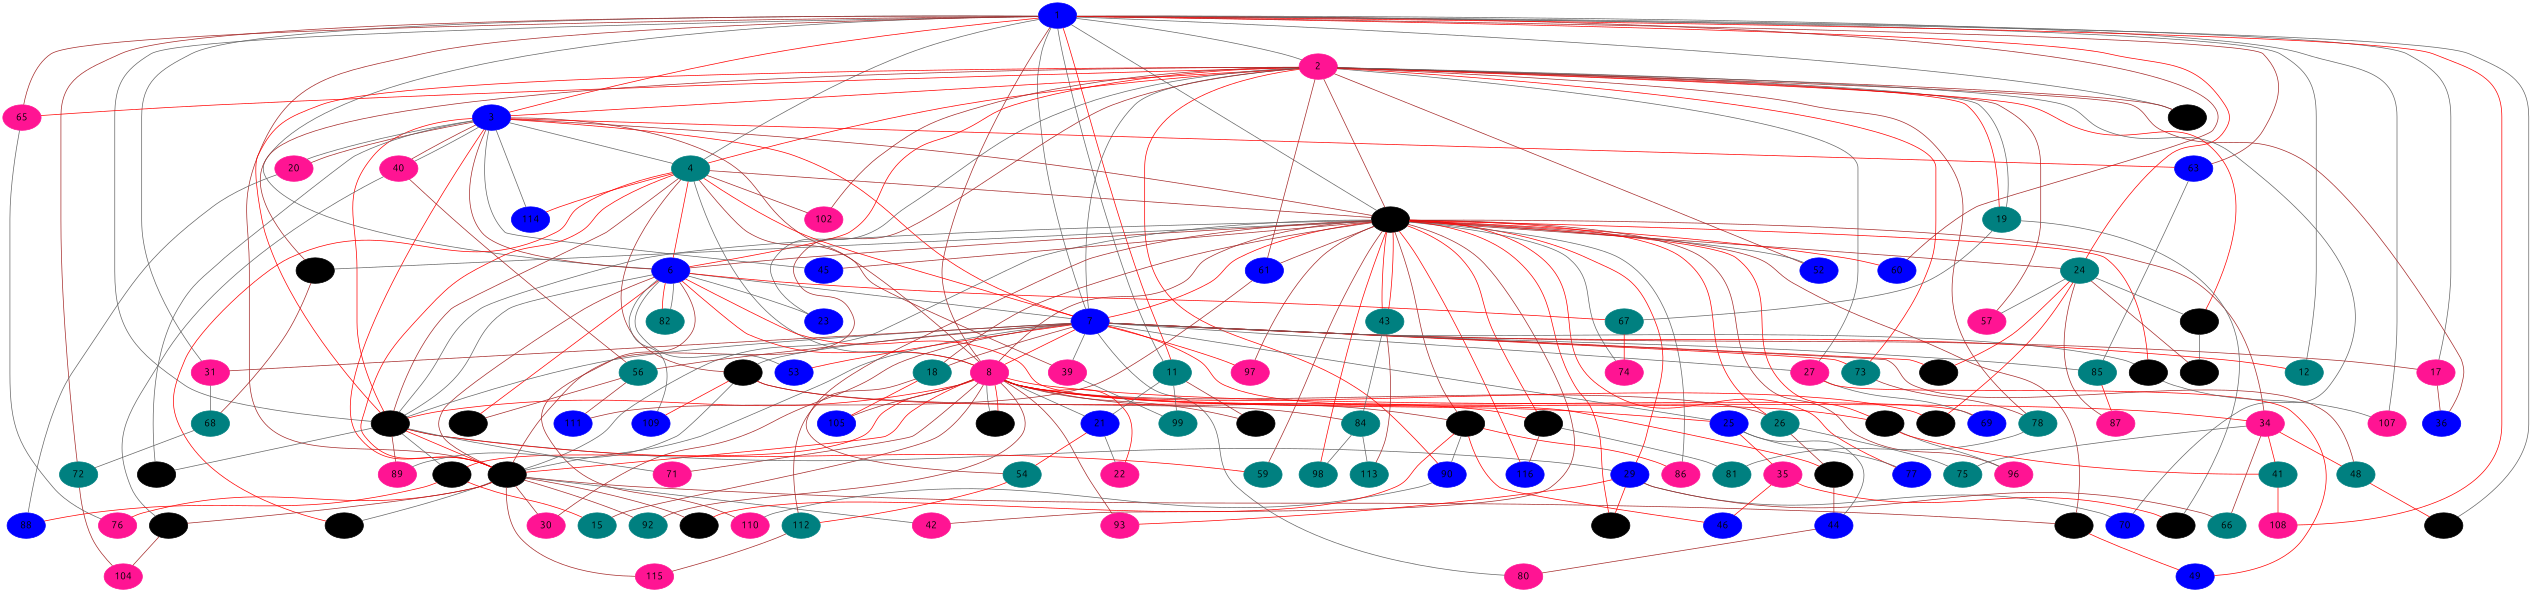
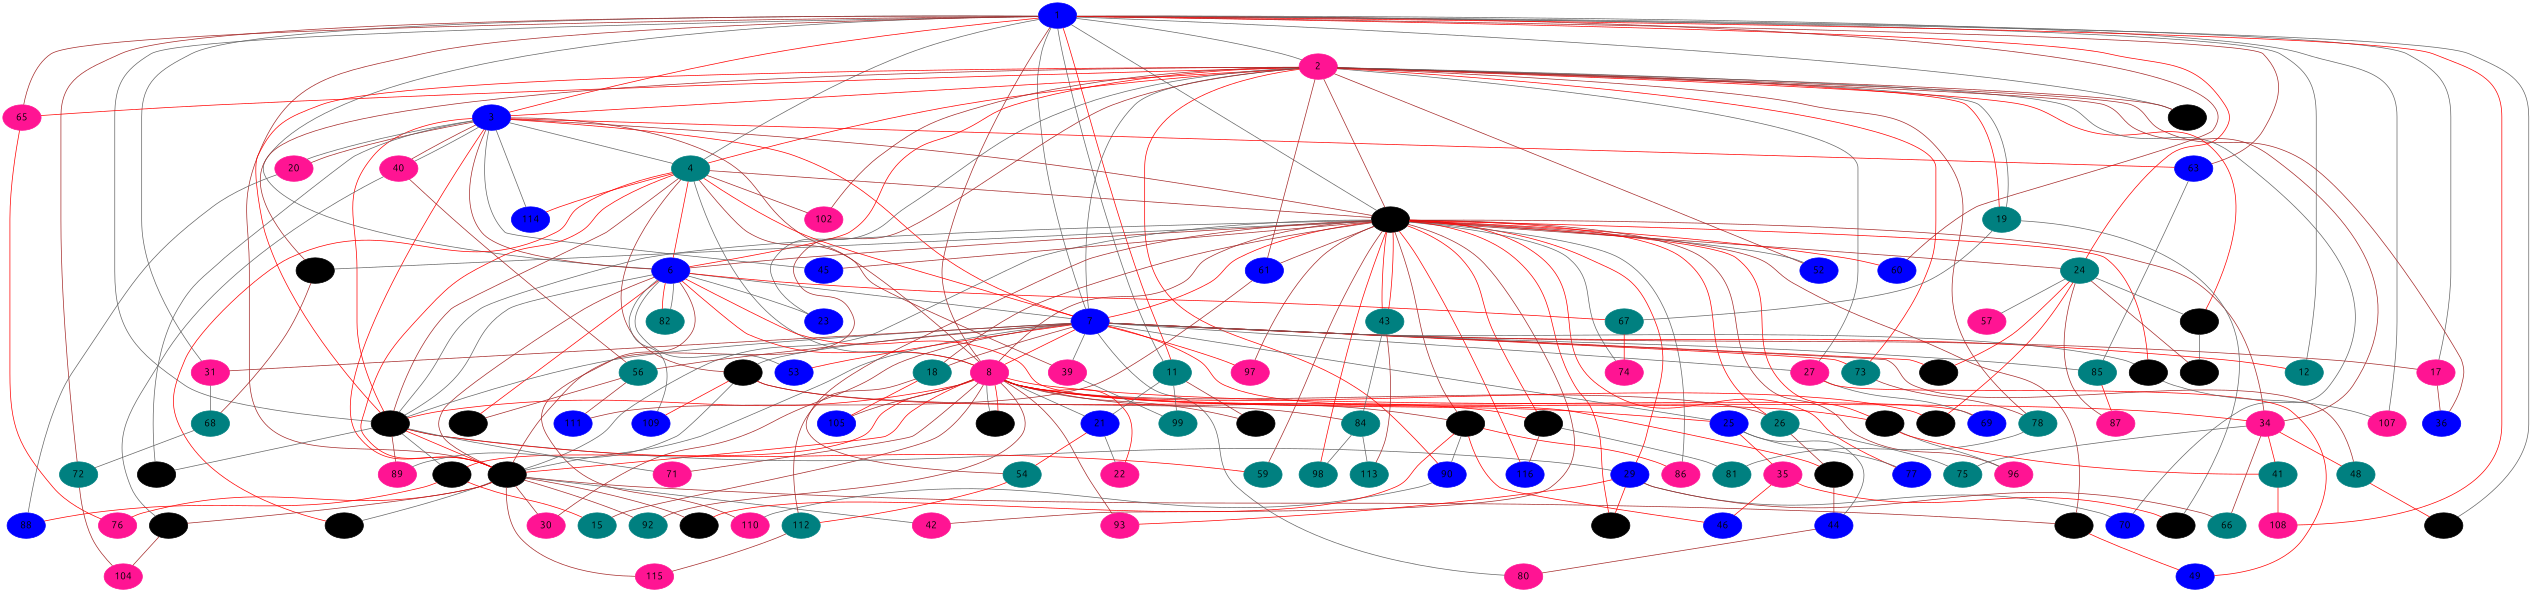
edge "2" -- "57": now "2" -- "34"
edge "65" -- "76": color gray40 -> red
